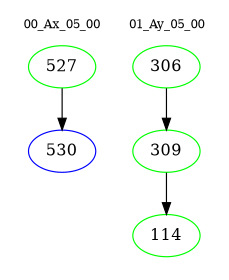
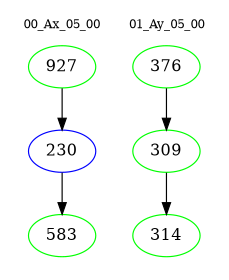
node "527": label "527" -> "927"
node "306": label "306" -> "376"
node "530": label "530" -> "230"
node "583": added
node "114": label "114" -> "314"
